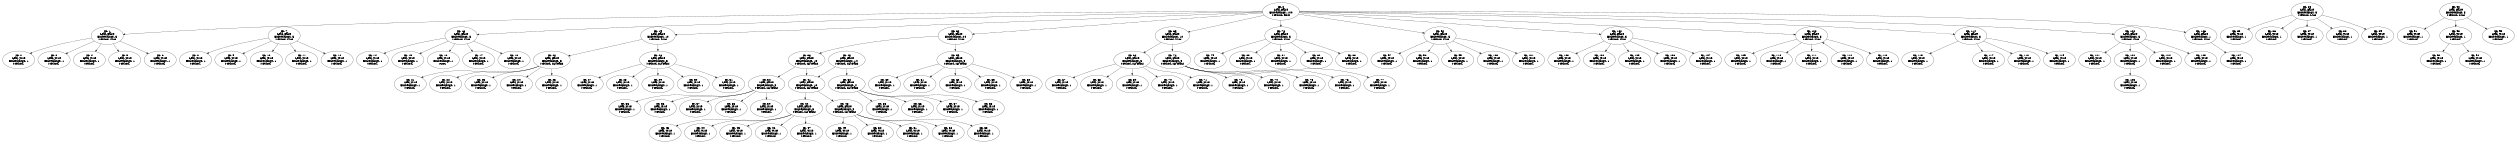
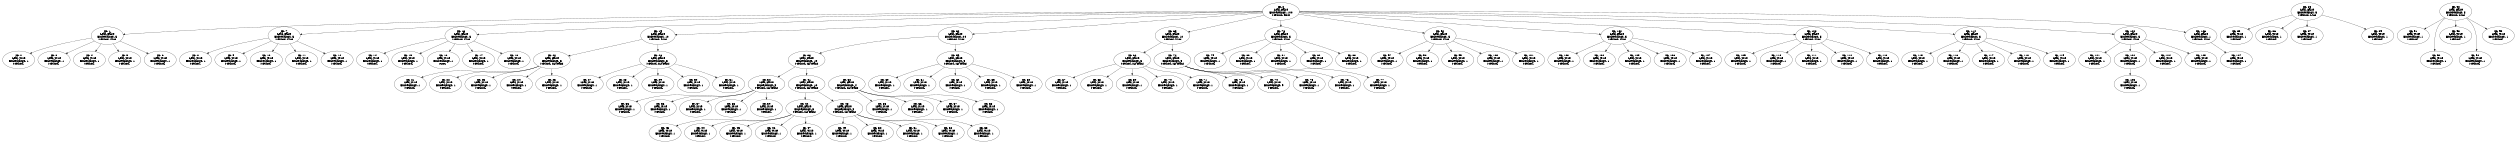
edge "ID: 0 Leaf: False Embeddings: 100 Method: Root" -> "ID: 7 Leaf: False Embeddings: 5 Method: LSH": added
node "ID: 88 Leaf: True Embeddings: 1 Method:": removed
edge "ID: 93 Leaf: True Embeddings: 1 Method:" -> "ID: 92 Leaf: True Embeddings: 1 Method:": now "ID: 90 Leaf: False Embeddings: 5 Method: LSH" -> "ID: 92 Leaf: True Embeddings: 1 Method:"
edge "ID: 93 Leaf: True Embeddings: 1 Method:" -> "ID: 94 Leaf: True Embeddings: 1 Method:": now "ID: 90 Leaf: False Embeddings: 5 Method: LSH" -> "ID: 94 Leaf: True Embeddings: 1 Method:"
edge "ID: 112 Leaf: True Embeddings: 1 Method:" -> "ID: 108 Leaf: False Embeddings: 5 Method: LSH": reversed
node "ID: 40 Leaf: False Embeddings: 14 Method: K-Means": removed
node "ID: 116 Leaf: True Embeddings: 1 Method:": added
node "ID: 74 Leaf: True Embeddings: 1 Method:": label "ID: 74 Leaf: True Embeddings: 1 Method:" -> "ID: 74 Leaf: True Embeddings: 9 Method:"
